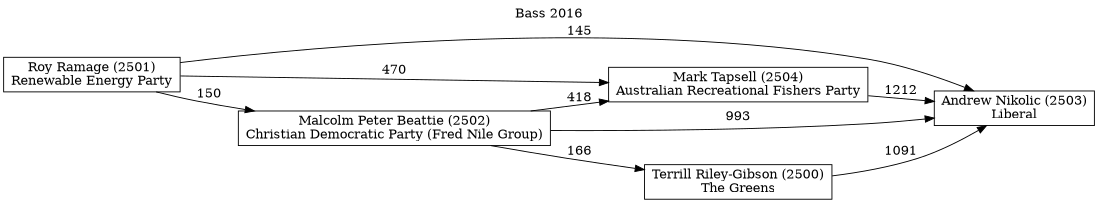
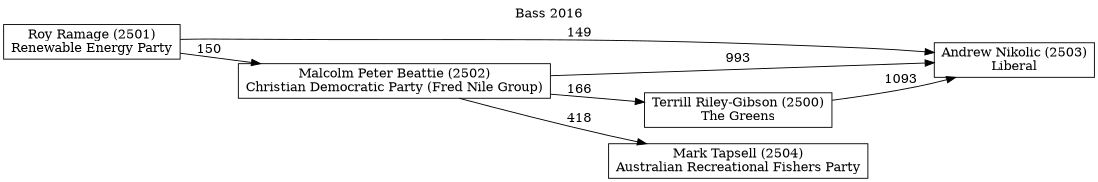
edge "Roy Ramage (2501) Renewable Energy Party" -> "Andrew Nikolic (2503) Liberal": label "145" -> "149"
edge "Roy Ramage (2501) Renewable Energy Party" -> "Mark Tapsell (2504) Australian Recreational Fishers Party": removed, label "470"
edge "Mark Tapsell (2504) Australian Recreational Fishers Party" -> "Andrew Nikolic (2503) Liberal": removed, label "1212"
edge "Terrill Riley-Gibson (2500) The Greens" -> "Andrew Nikolic (2503) Liberal": label "1091" -> "1093"
